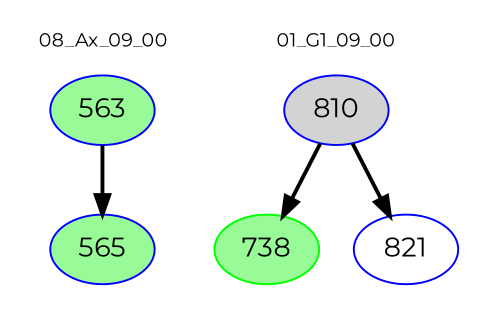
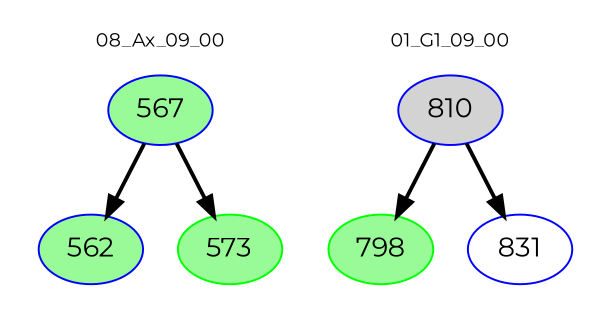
node "563": label "563" -> "567"
node "565": label "565" -> "562"
node "573": added
node "738": label "738" -> "798"
node "821": label "821" -> "831"
